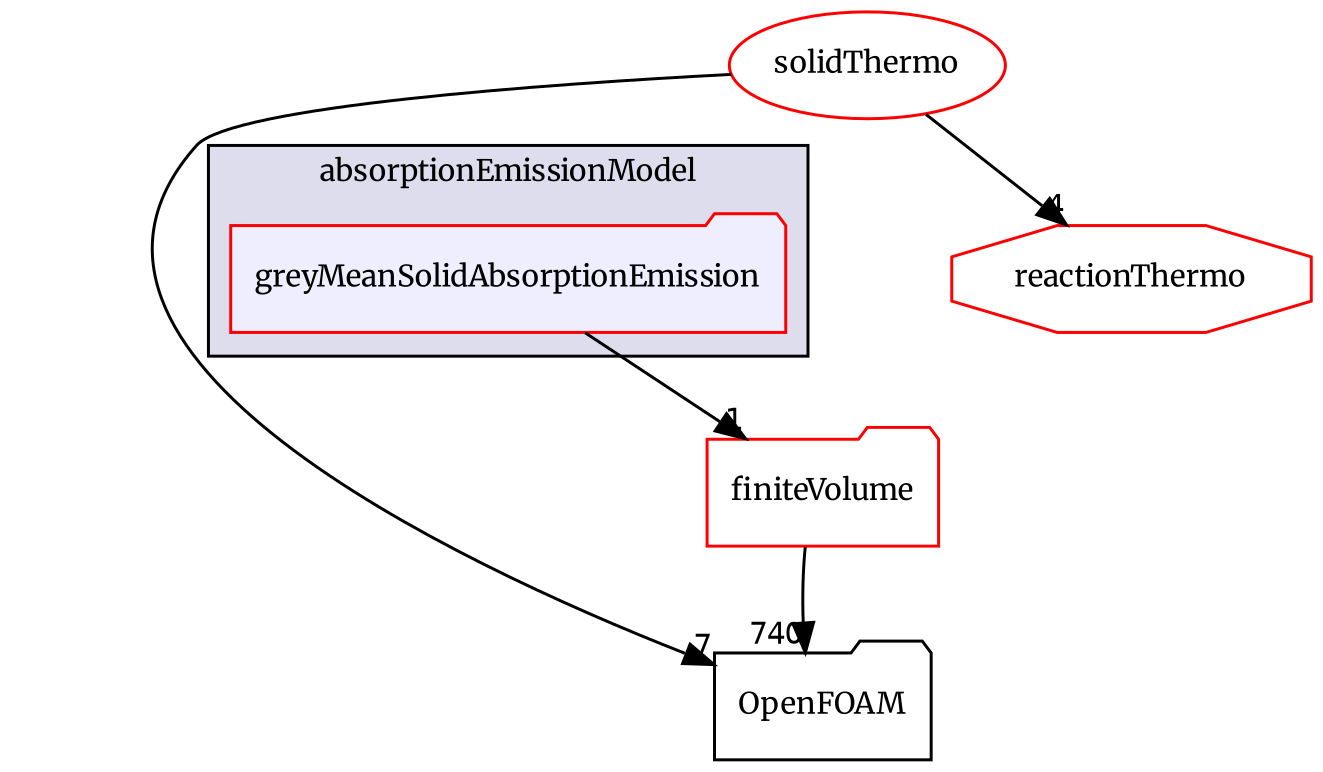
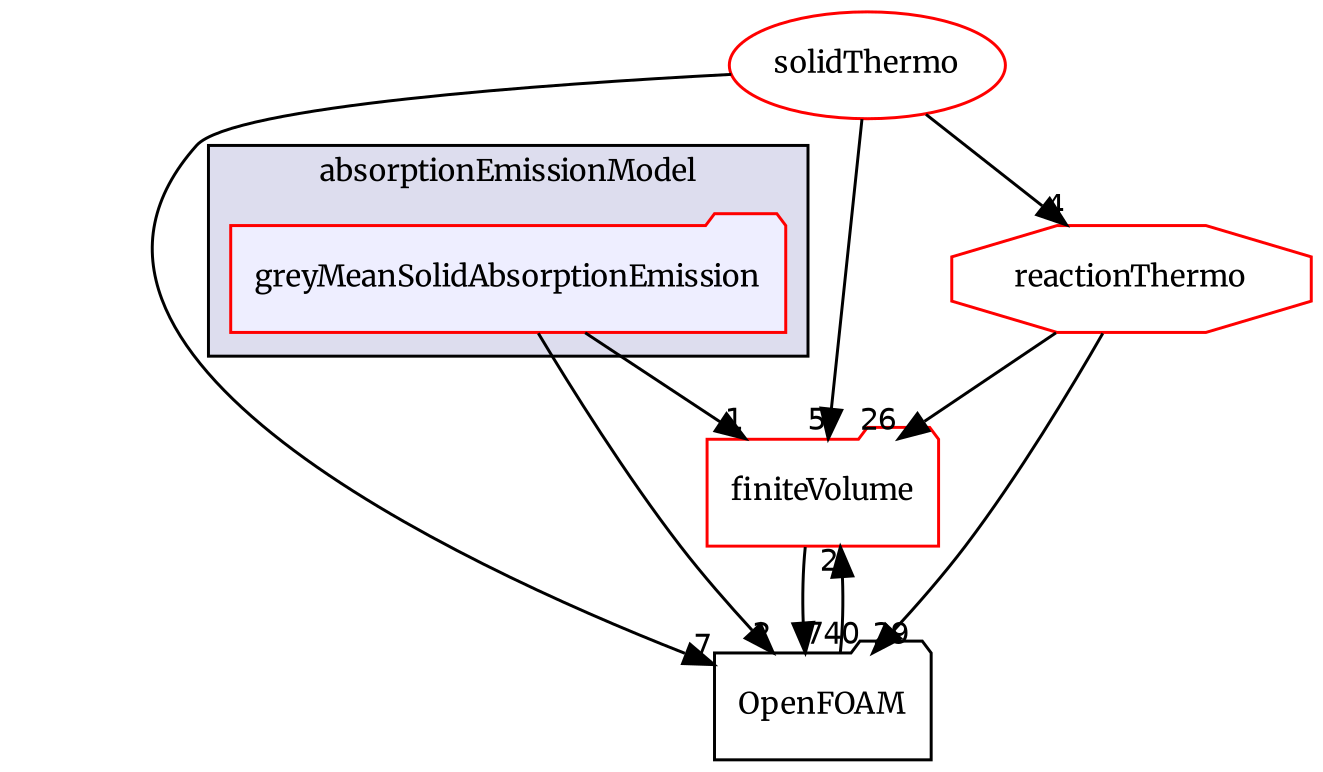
edge "solidThermo" -> "finiteVolume": added
edge "reactionThermo" -> "finiteVolume": added
edge "greyMeanSolidAbsorptionEmission" -> "OpenFOAM": added
edge "reactionThermo" -> "OpenFOAM": added
edge "OpenFOAM" -> "finiteVolume": added
